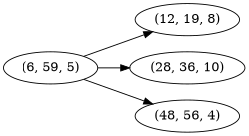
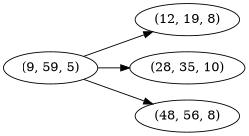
node "(6, 59, 5)": label "(6, 59, 5)" -> "(9, 59, 5)"
node "(28, 36, 10)": label "(28, 36, 10)" -> "(28, 35, 10)"
node "(48, 56, 4)": label "(48, 56, 4)" -> "(48, 56, 8)"
